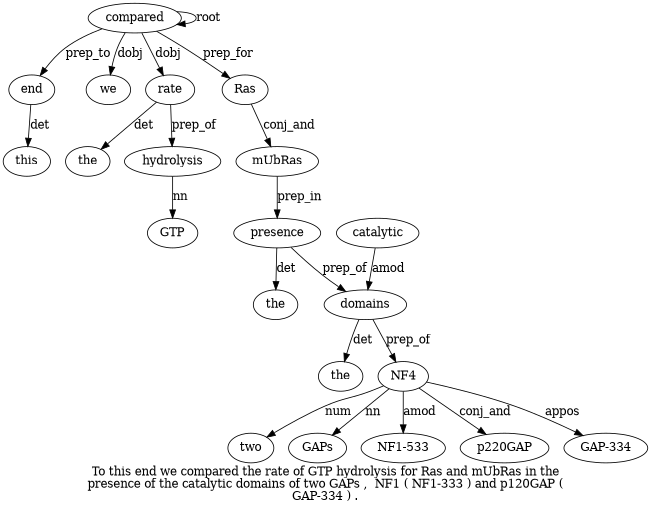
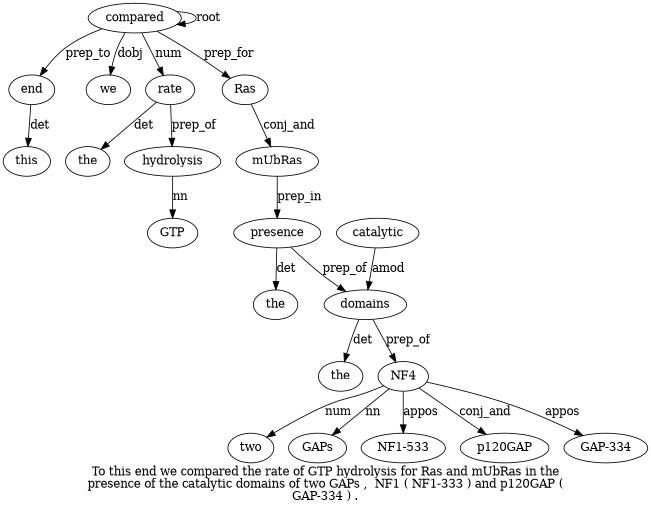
edge "compared" -> "rate": label "dobj" -> "num"
edge "NF4" -> "NF1-533": label "amod" -> "appos"
node "p220GAP": label "p220GAP" -> "p120GAP"
